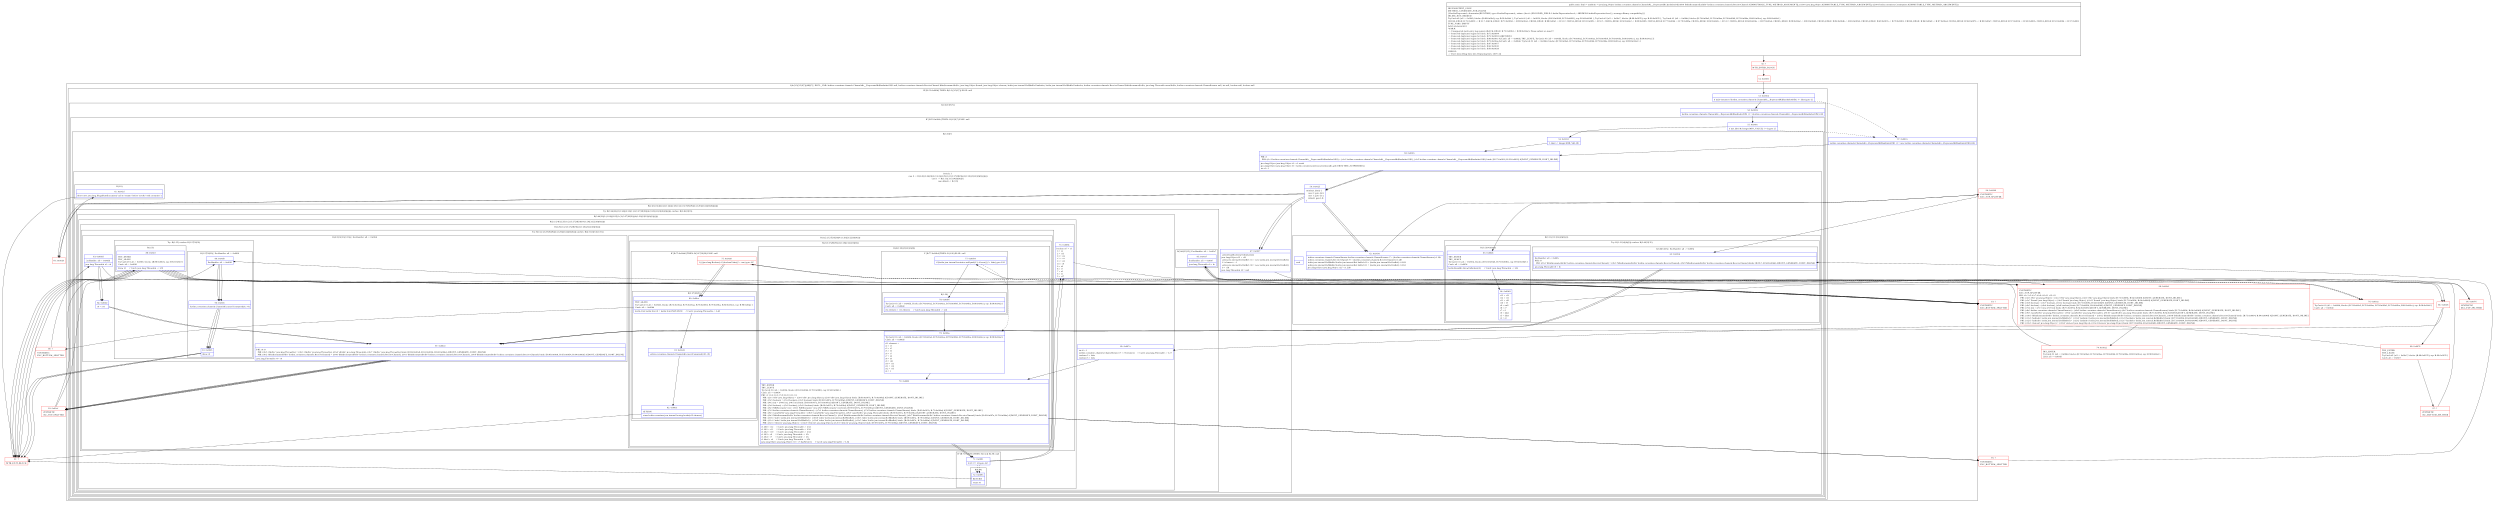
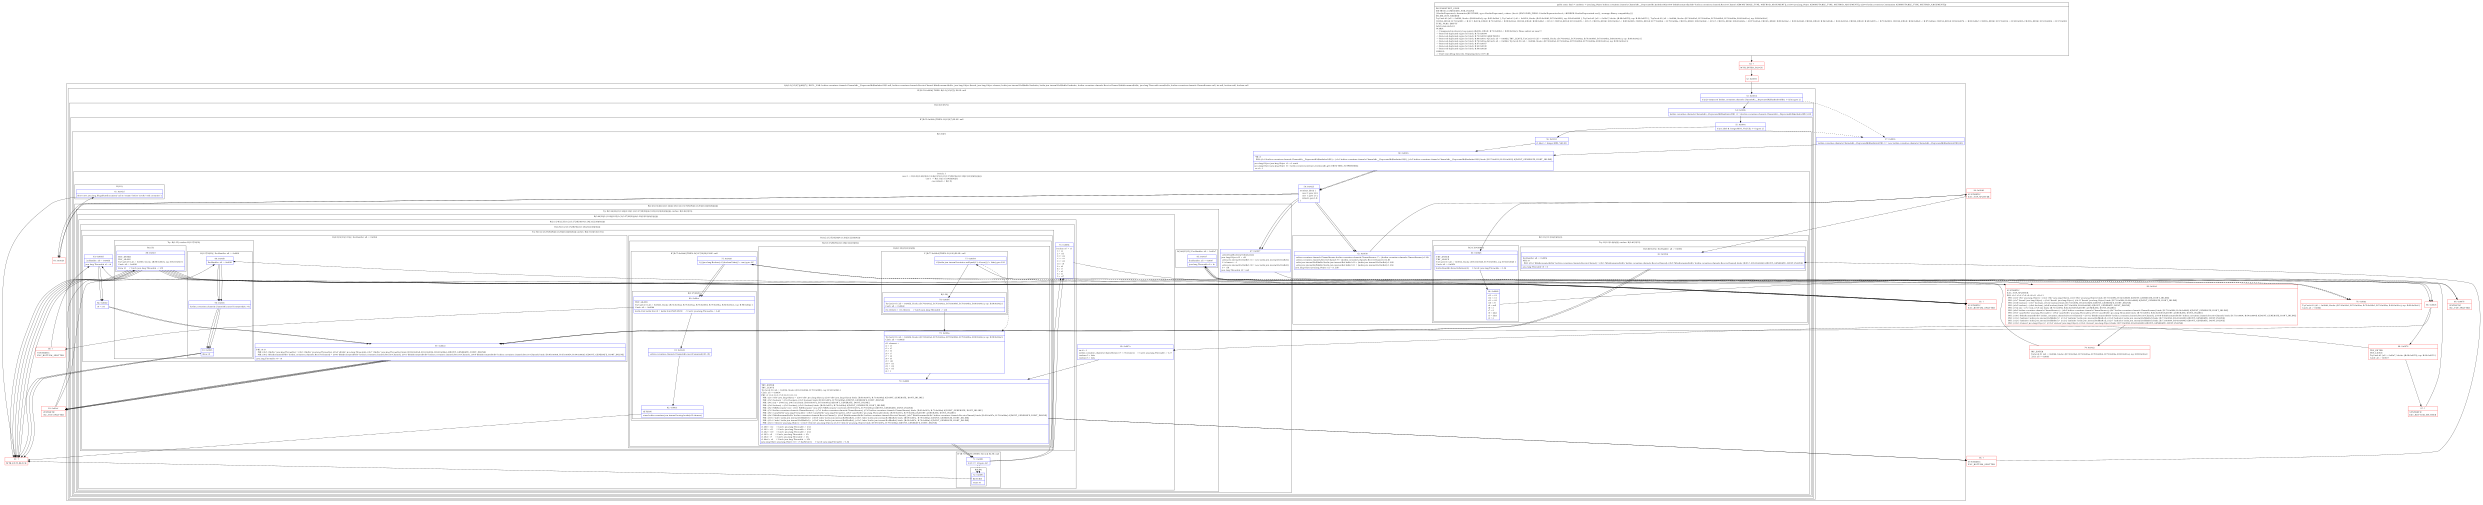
node "75: 0x00a8": color red -> blue
node "break": removed
edge "83: 0x00dd" -> "98: 0x00a2": reversed
